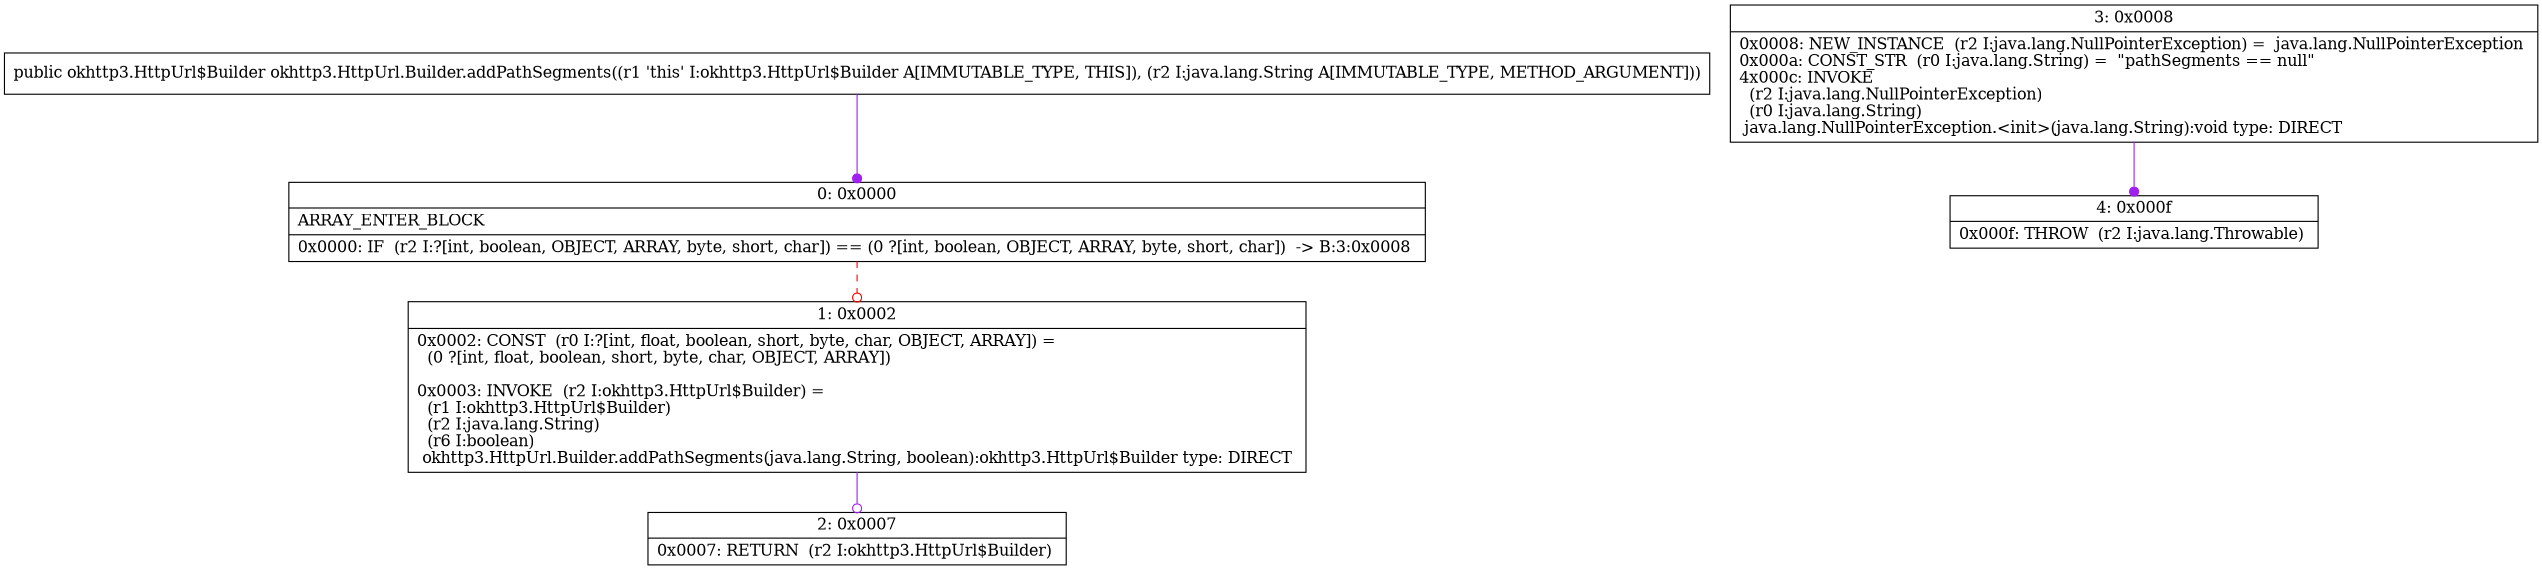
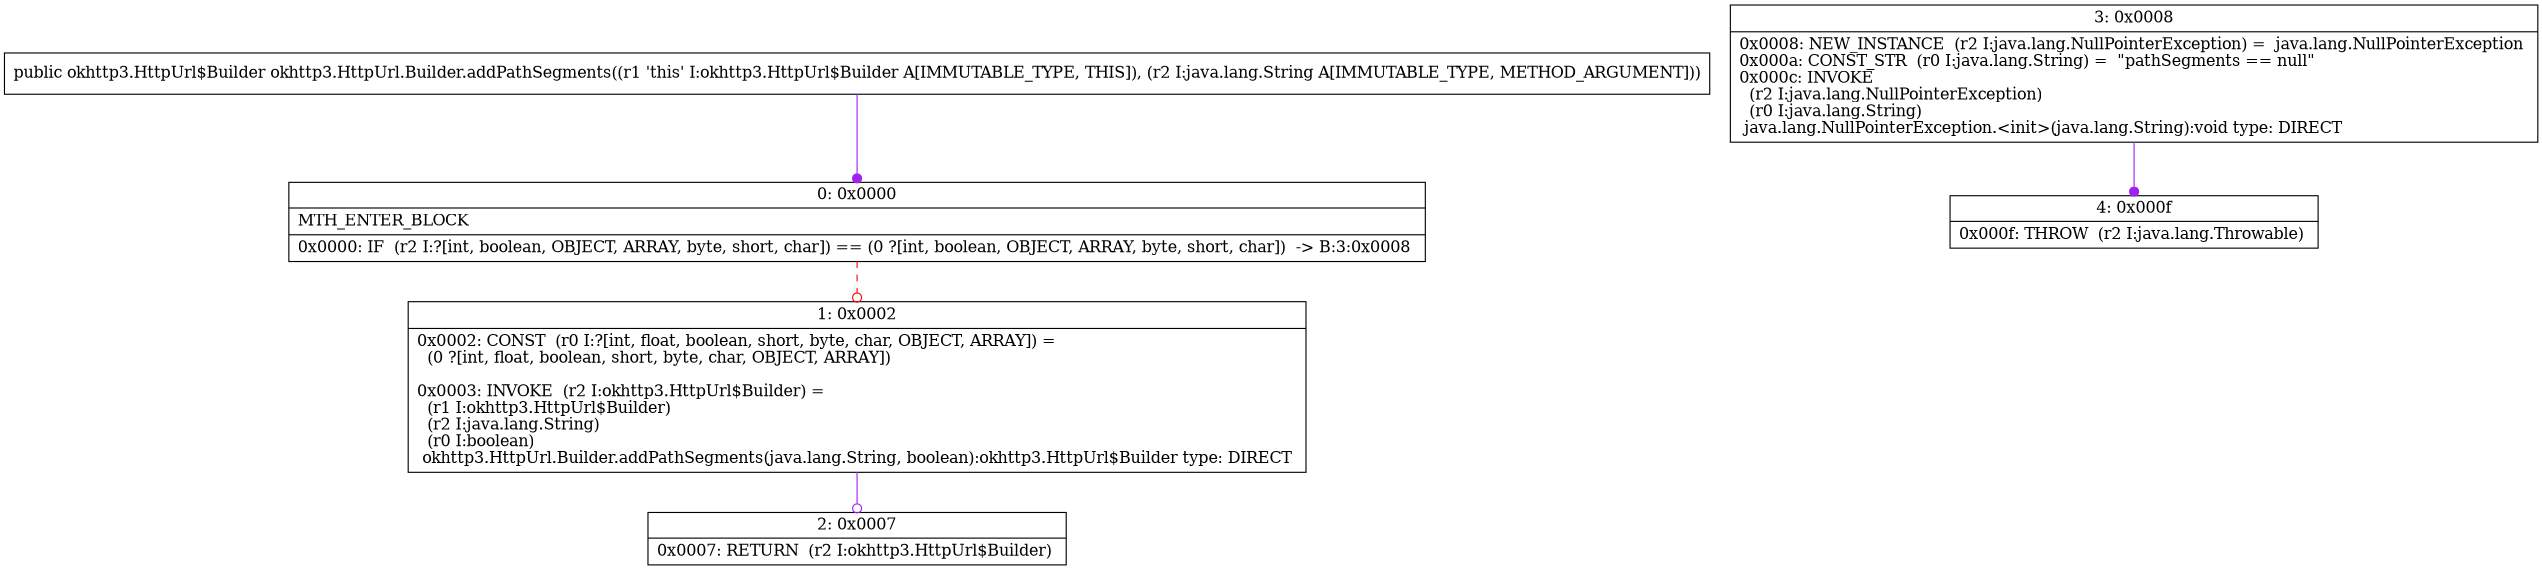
node "3: 0x0008": text "4x000c: INVOKE" -> "0x000c: INVOKE"
node "0: 0x0000": text "ARRAY_ENTER_BLOCK" -> "MTH_ENTER_BLOCK"
node "1: 0x0002": text "(r6 I:boolean)" -> "(r0 I:boolean)"
